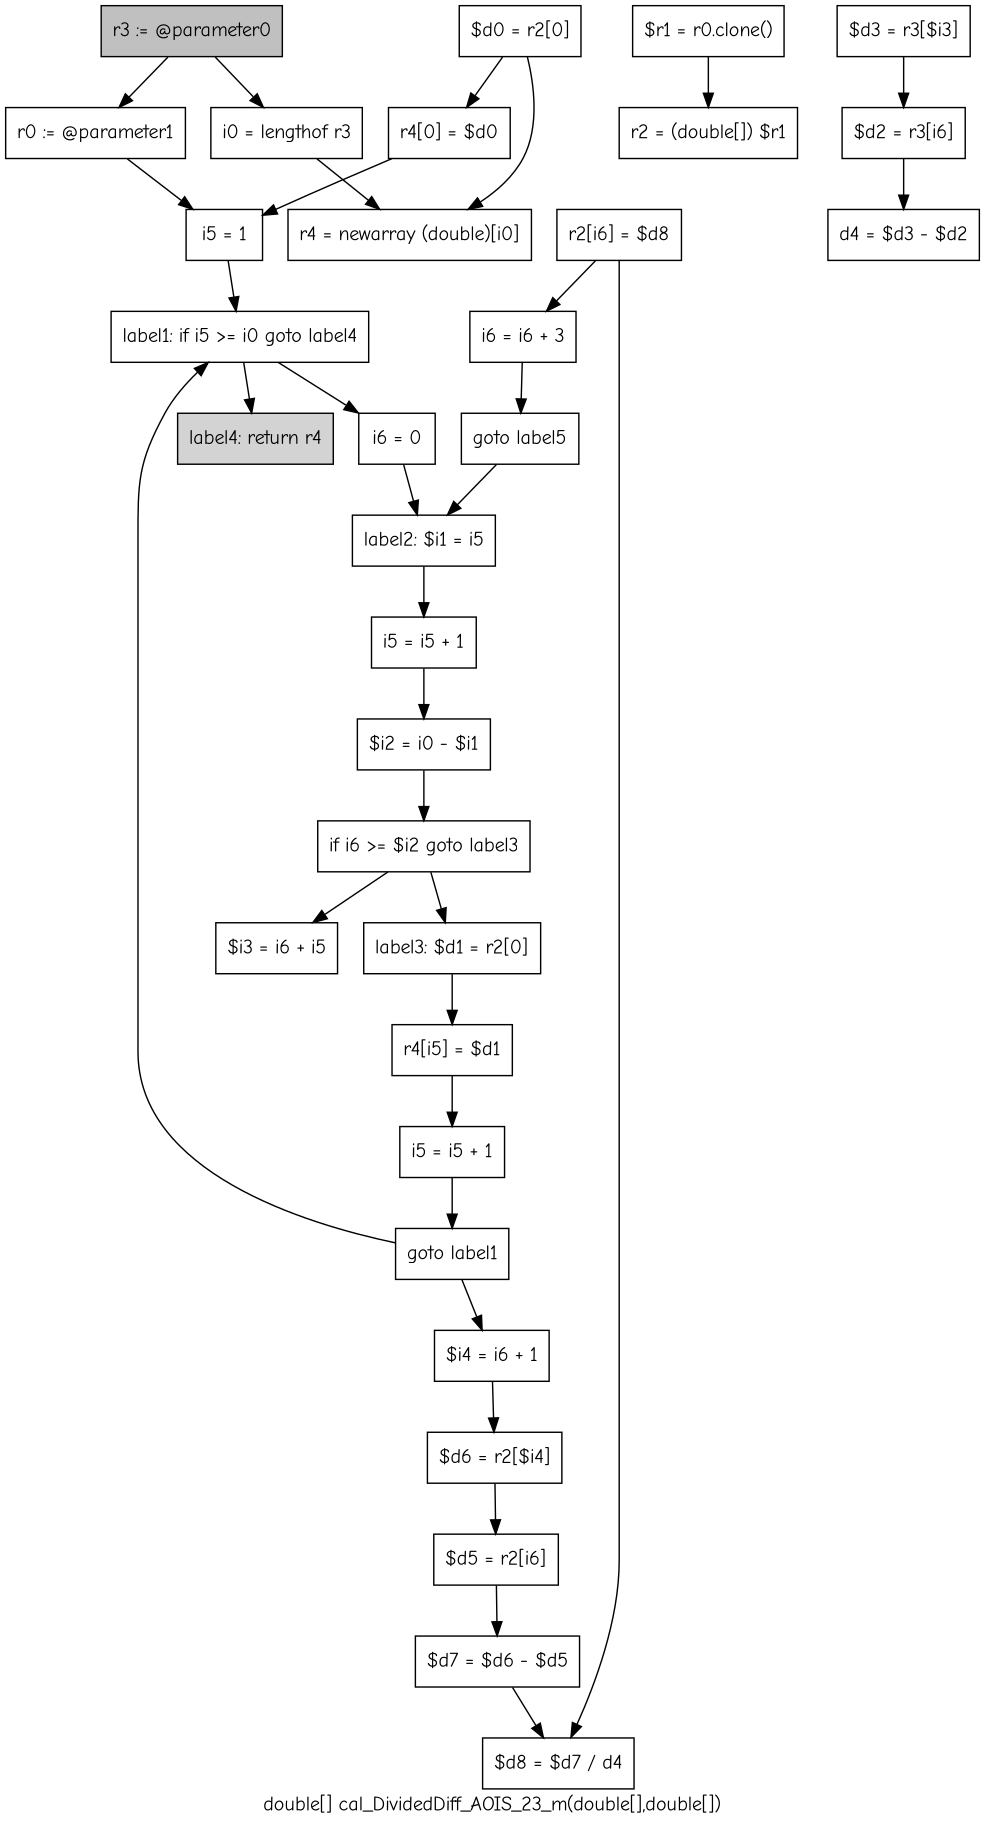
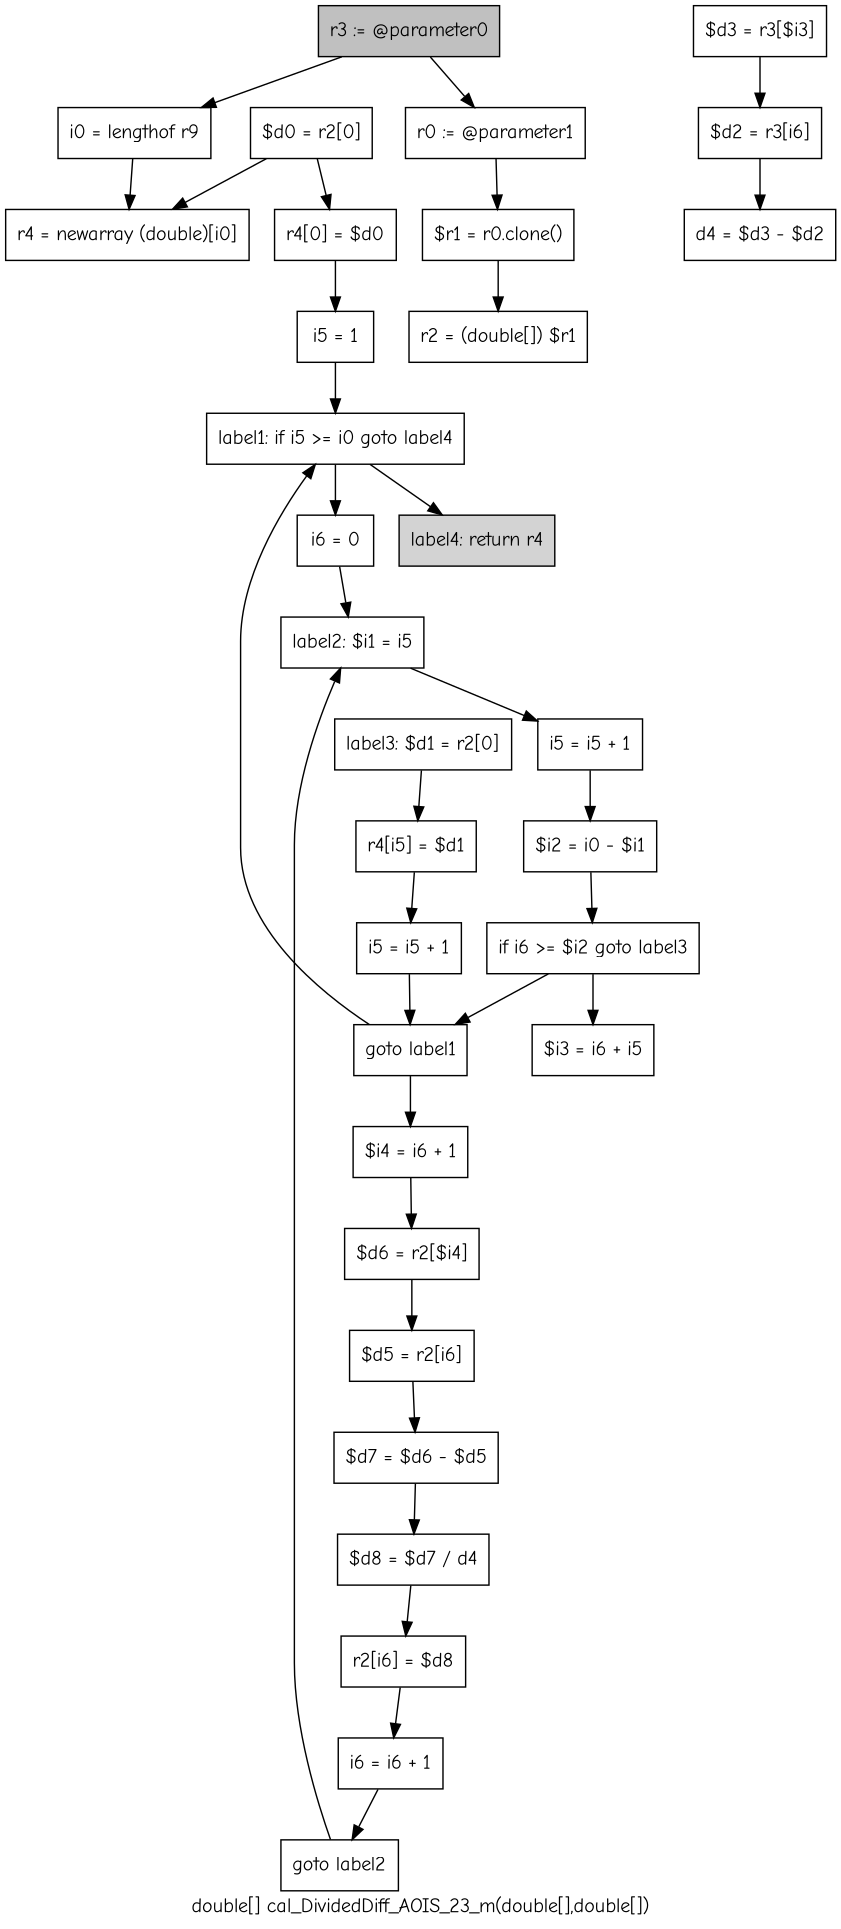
node "i0 = lengthof r3": label "i0 = lengthof r3" -> "i0 = lengthof r9"
edge "r0 := @parameter1" -> "i5 = 1": now "r0 := @parameter1" -> "$r1 = r0.clone()"
node "i6 = i6 + 3": label "i6 = i6 + 3" -> "i6 = i6 + 1"
node "goto label5": label "goto label5" -> "goto label2"
edge "if i6 >= $i2 goto label3" -> "label3: $d1 = r2[0]": now "if i6 >= $i2 goto label3" -> "goto label1"
edge "r2[i6] = $d8" -> "$d8 = $d7 / d4": reversed
